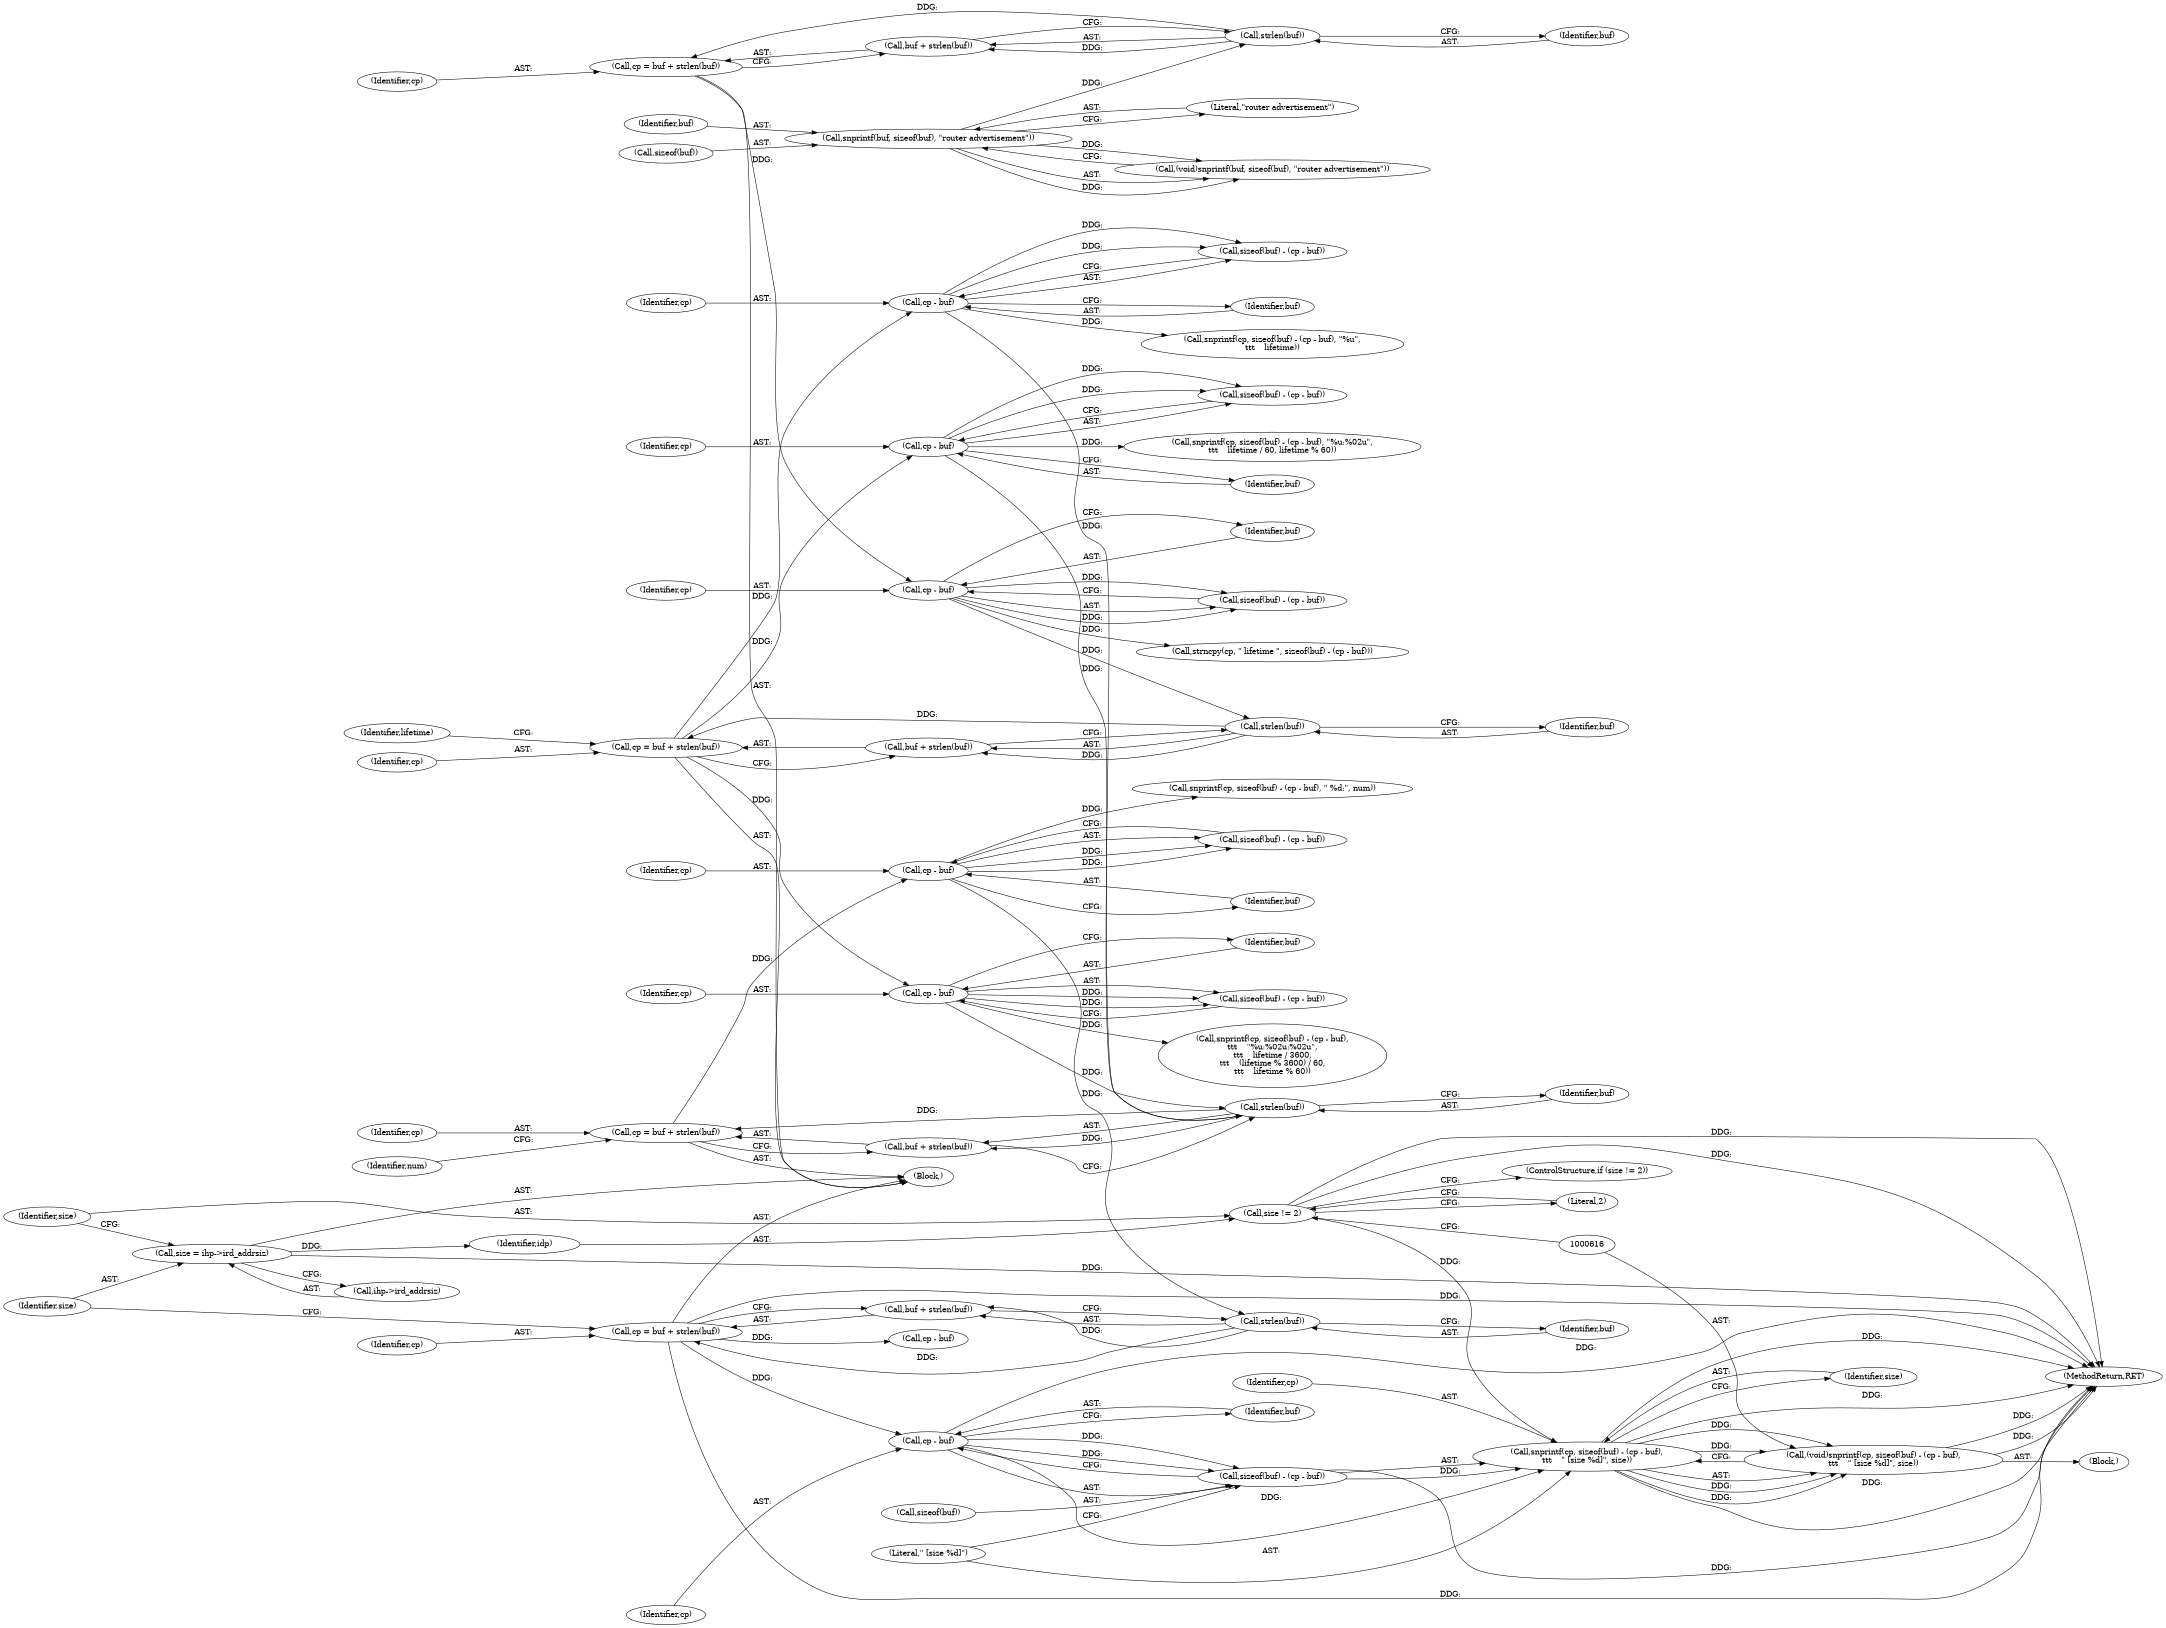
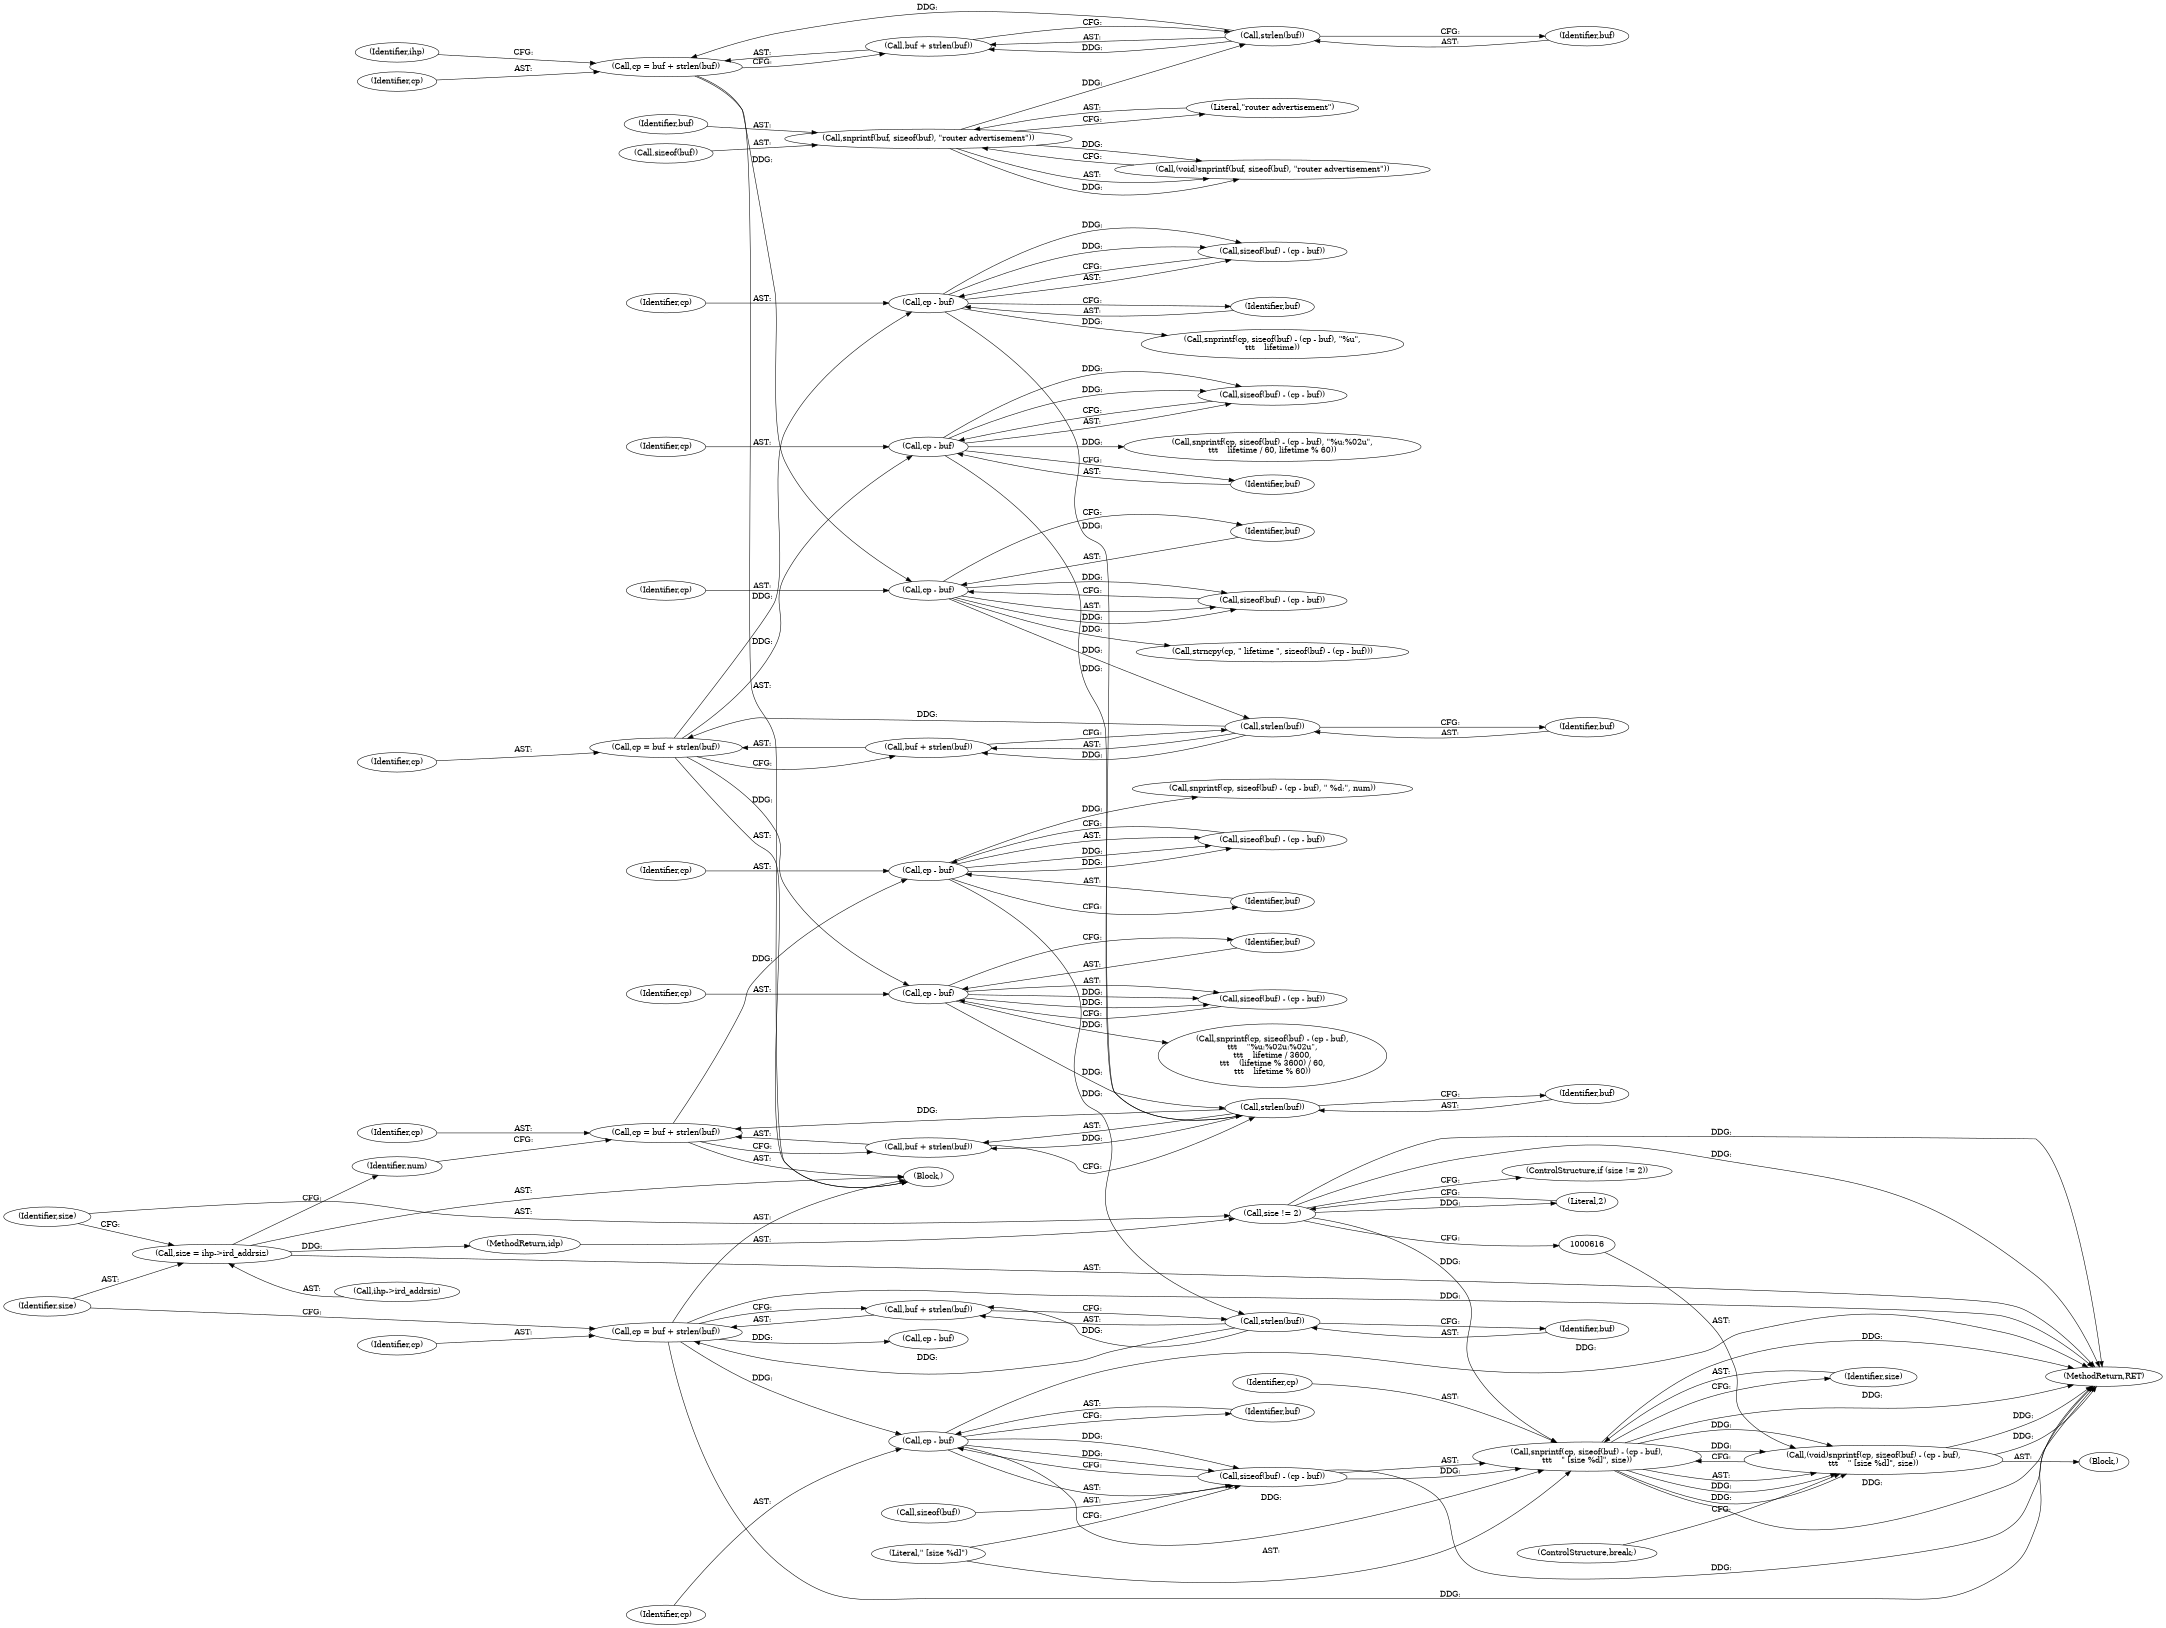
node "(Identifier,ihp)": added
node "(Identifier,lifetime)": removed
edge "(Call,size != 2)" -> "(Literal,2)": label "CFG: " -> "DDG: "
edge "1000616" -> "(Call,size != 2)": reversed
node "(Identifier,idp)": label "(Identifier,idp)" -> "(MethodReturn,idp)"
edge "(Call,size = ihp->ird_addrsiz)" -> "(MethodReturn,RET)": label "DDG: " -> "AST: "
edge "(Call,size = ihp->ird_addrsiz)" -> "(Call,ihp->ird_addrsiz)": now "(Call,size = ihp->ird_addrsiz)" -> "(Identifier,num)"
node "(ControlStructure,break;)": added
